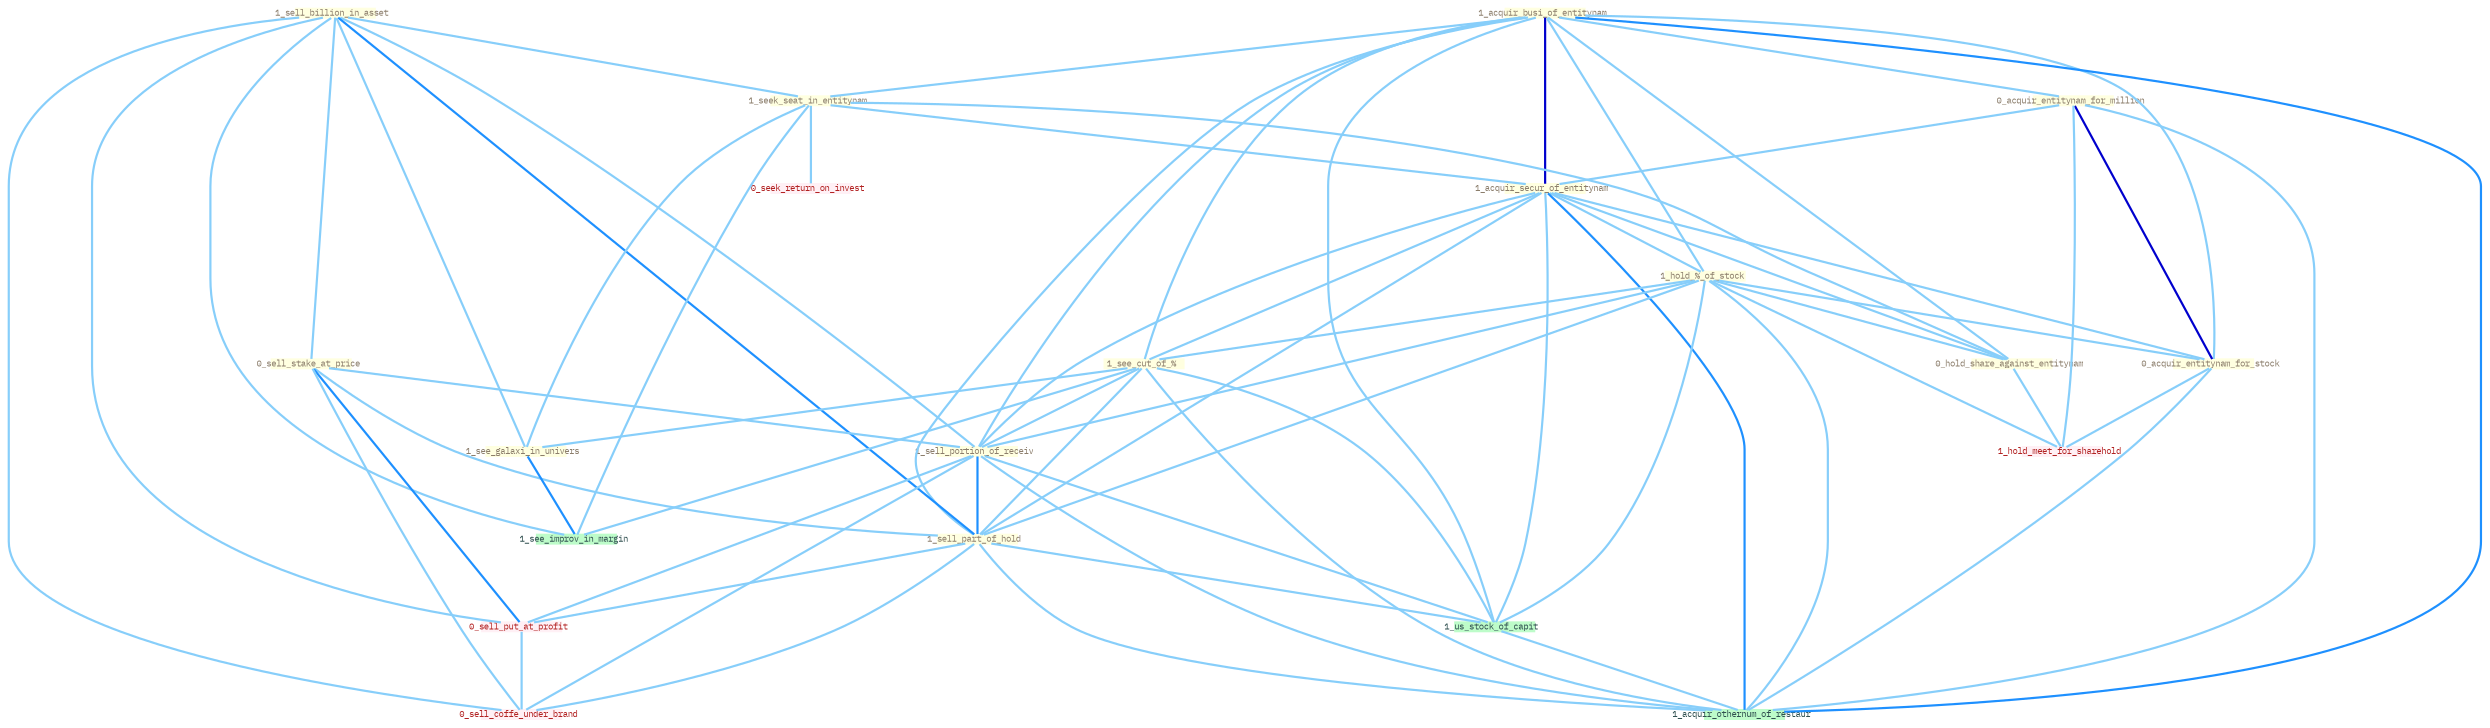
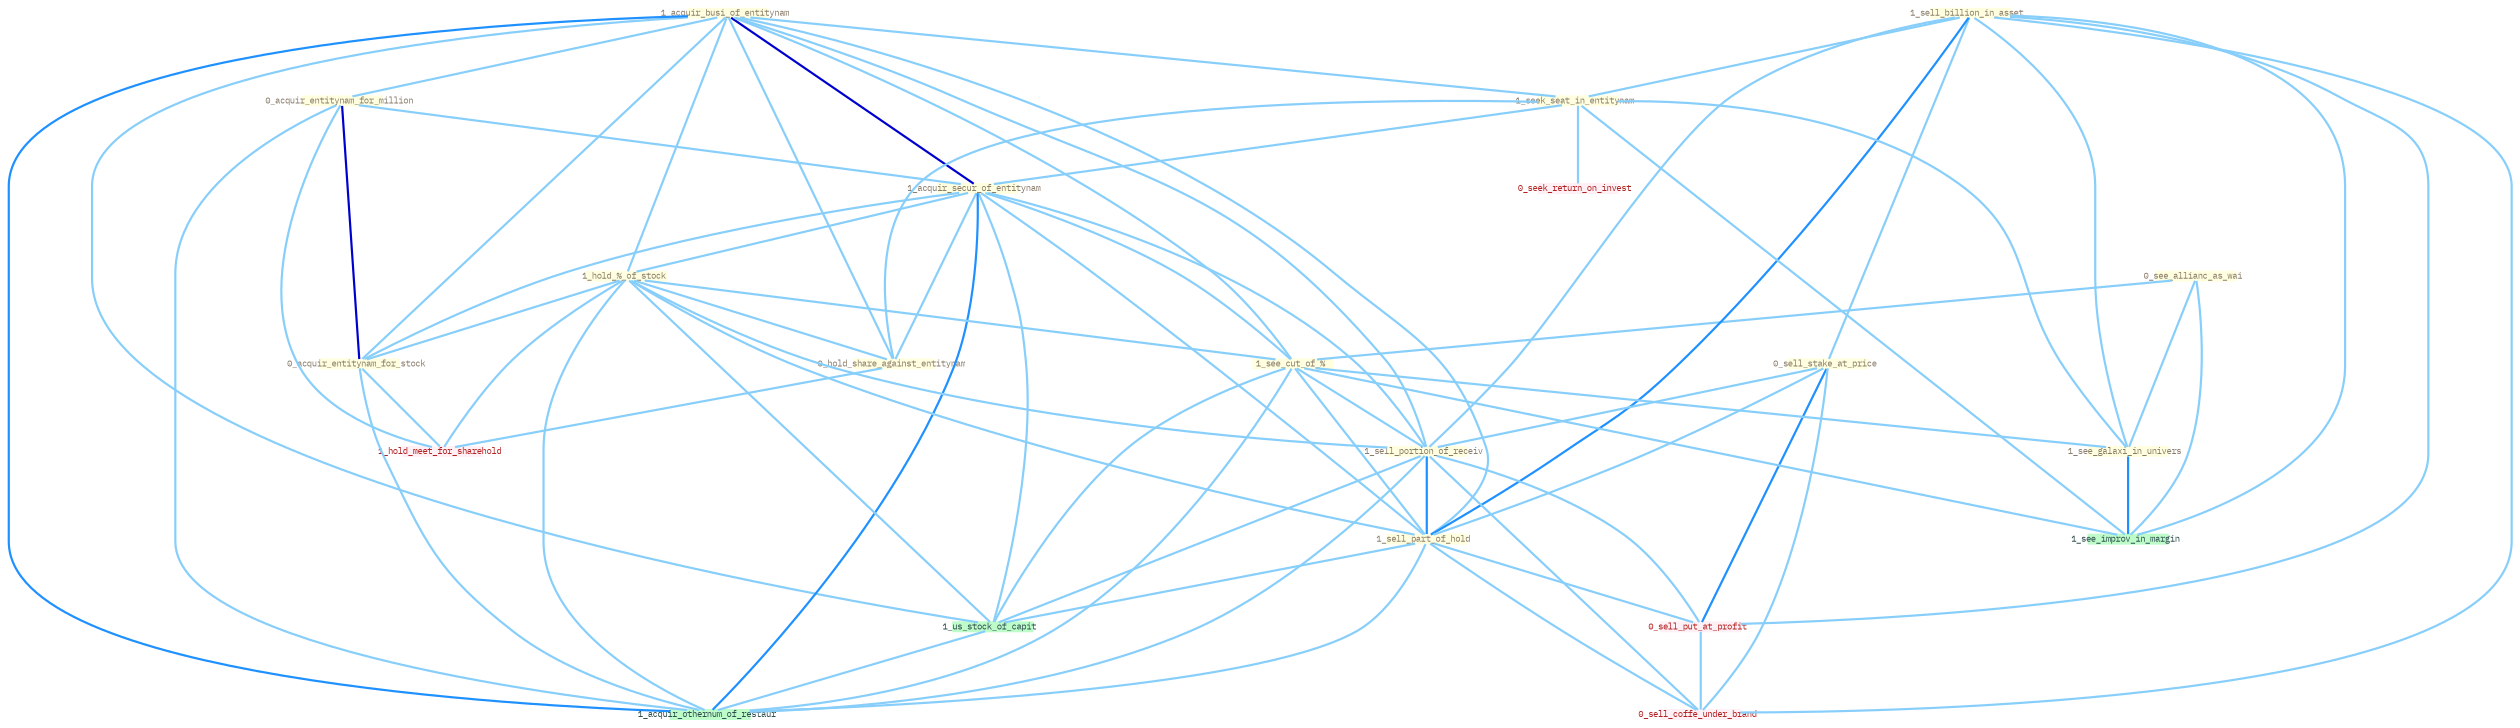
node "0_see_allianc_as_wai": added
